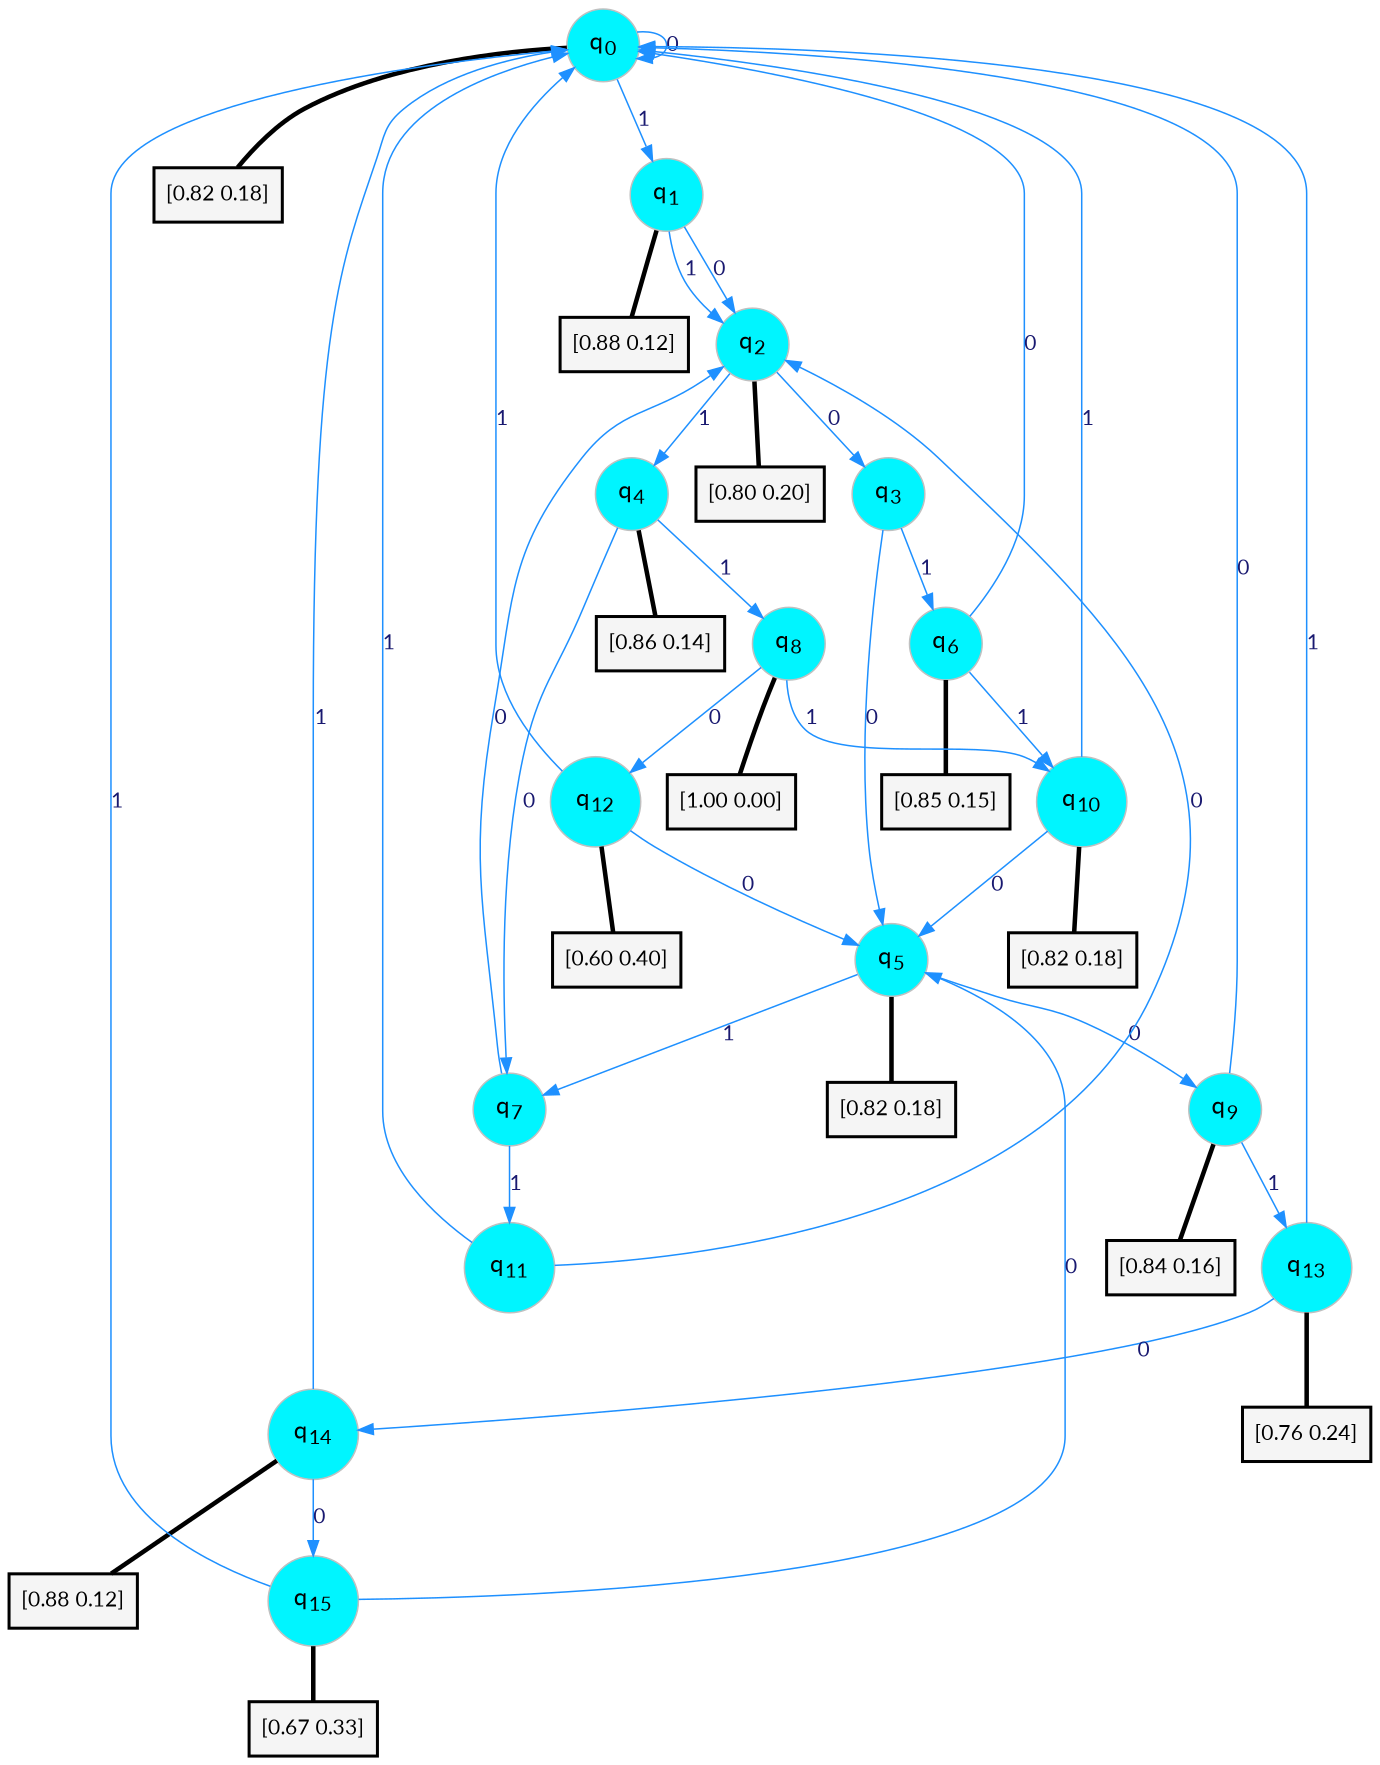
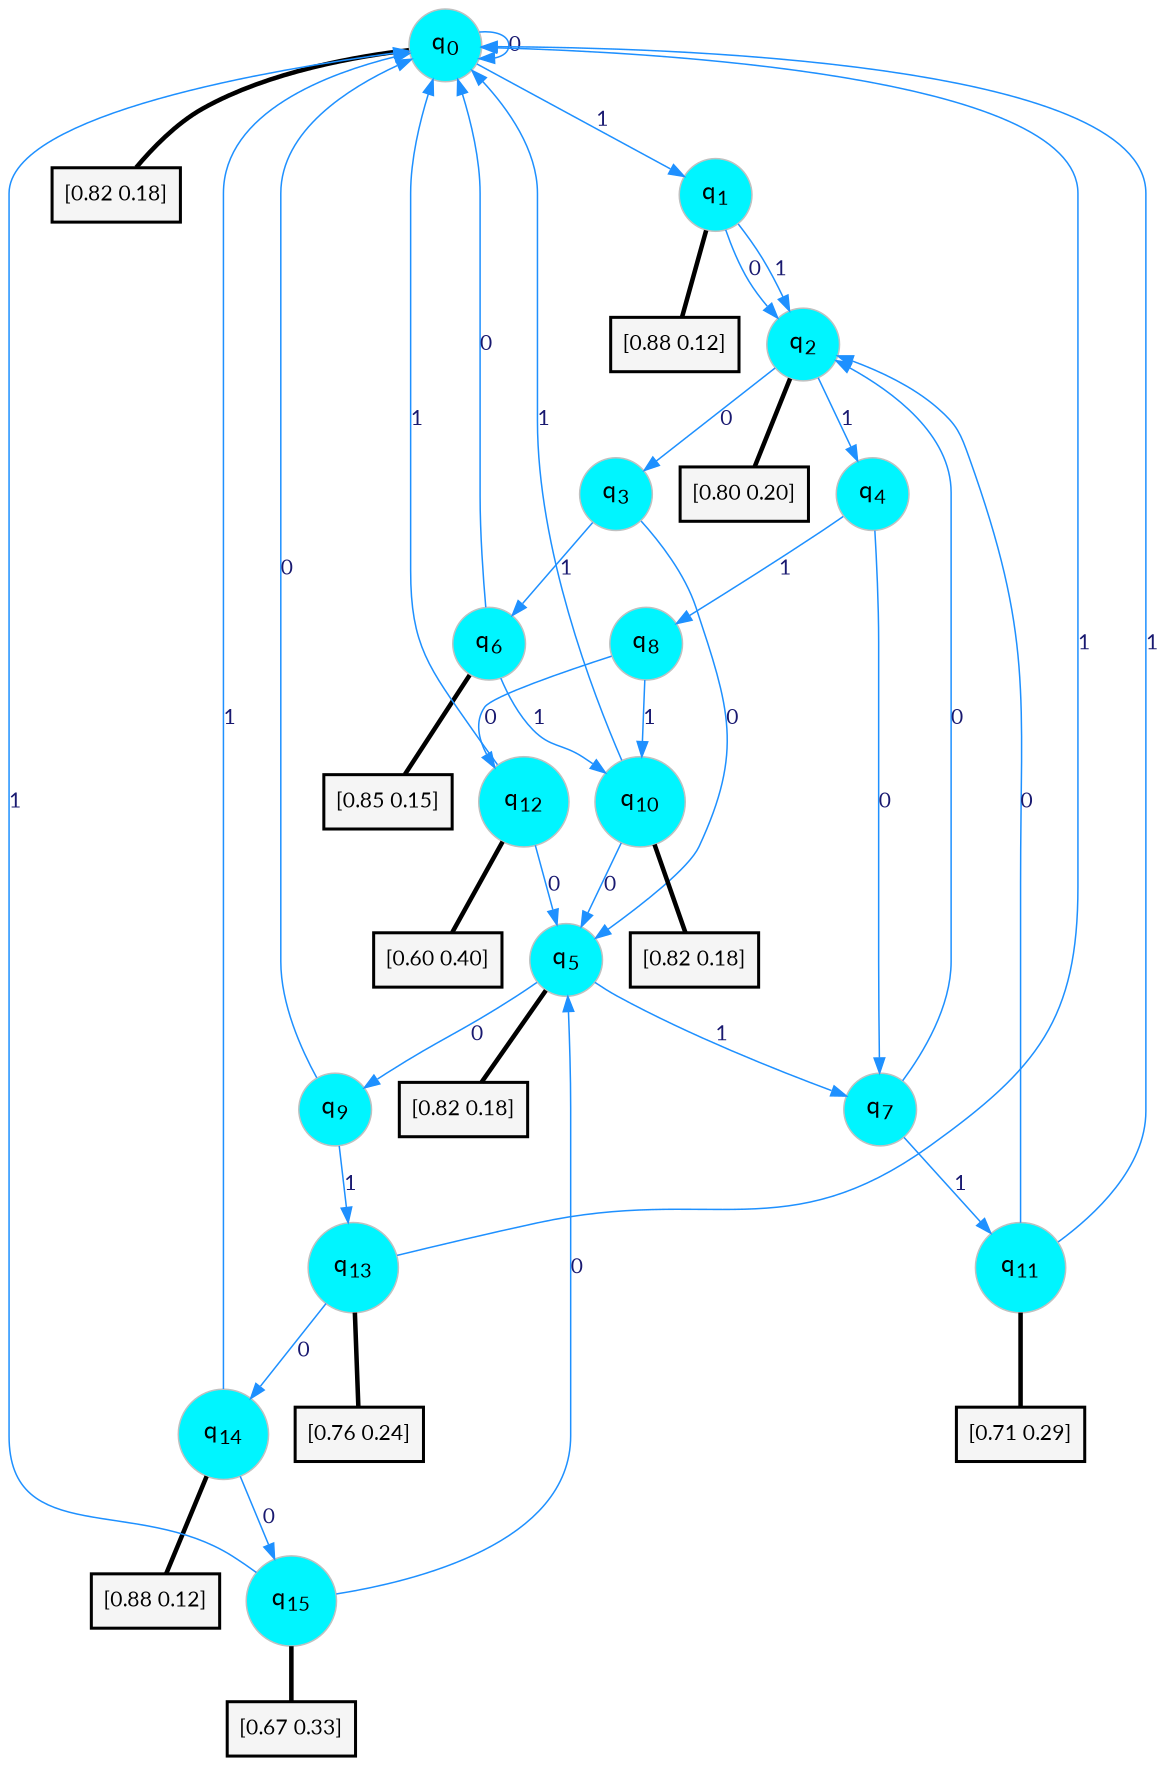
node "[0.86 0.14]": removed
node "[1.00 0.00]": removed
node "[0.84 0.16]": removed
node "[0.71 0.29]": added
